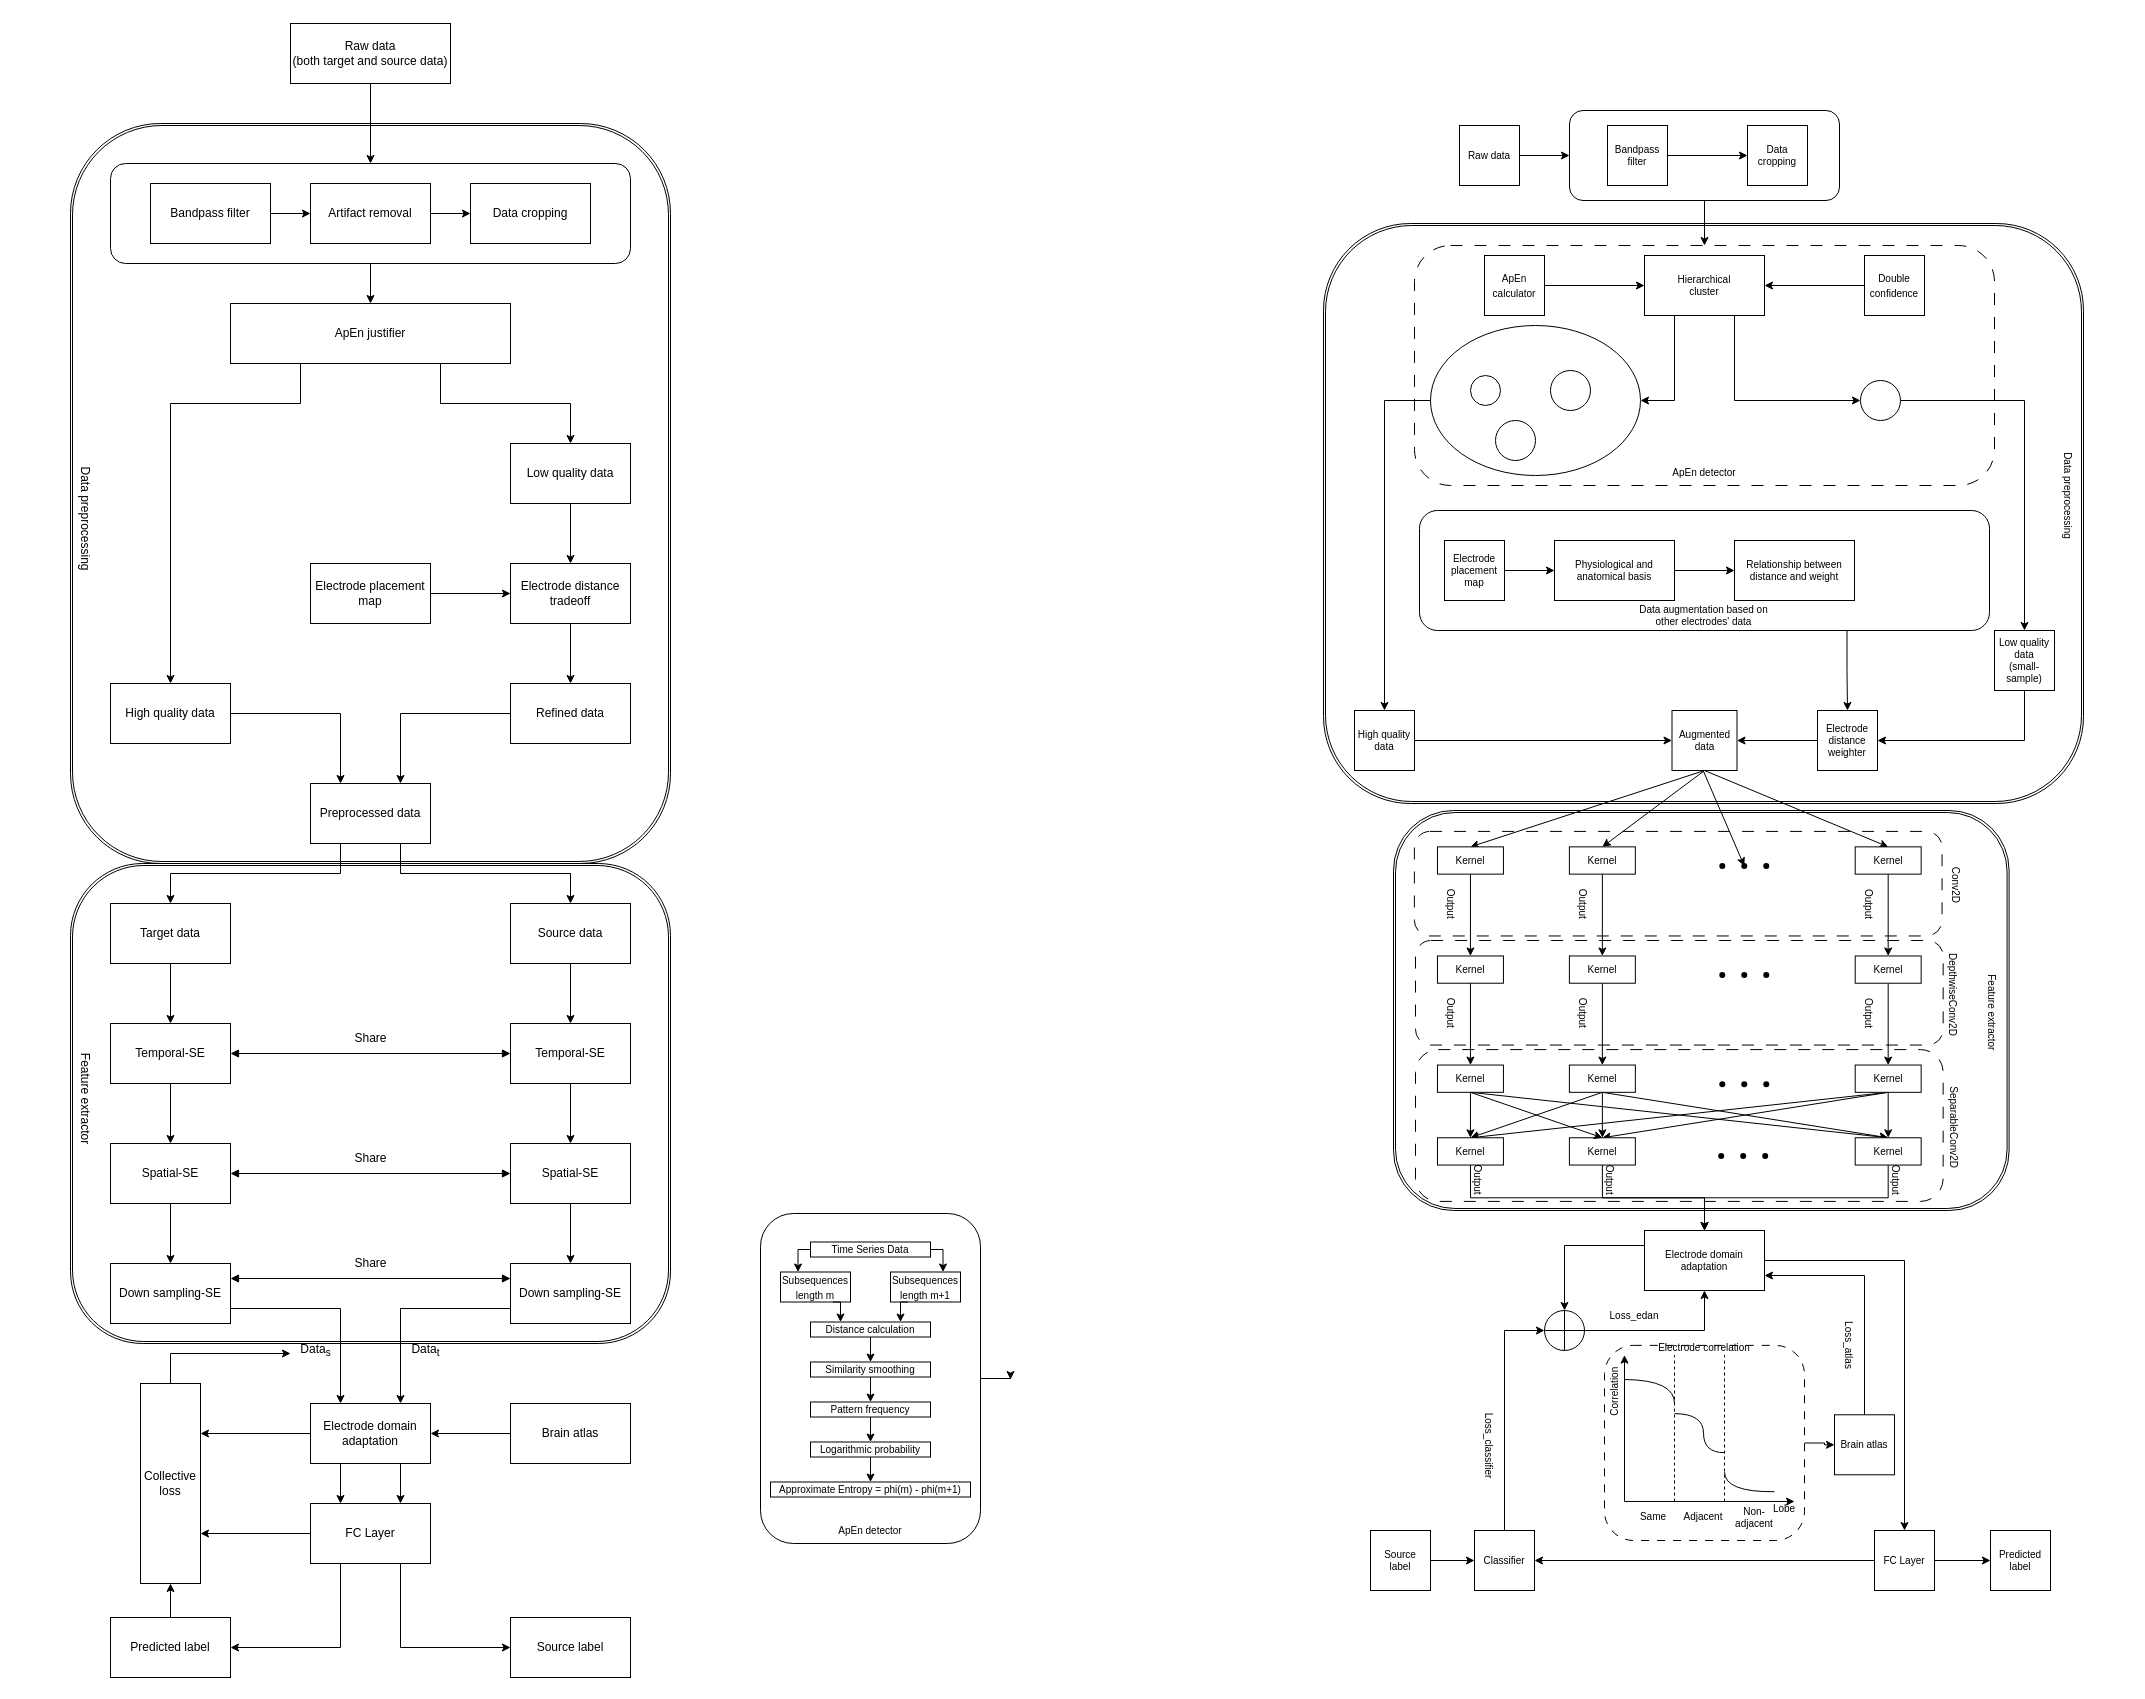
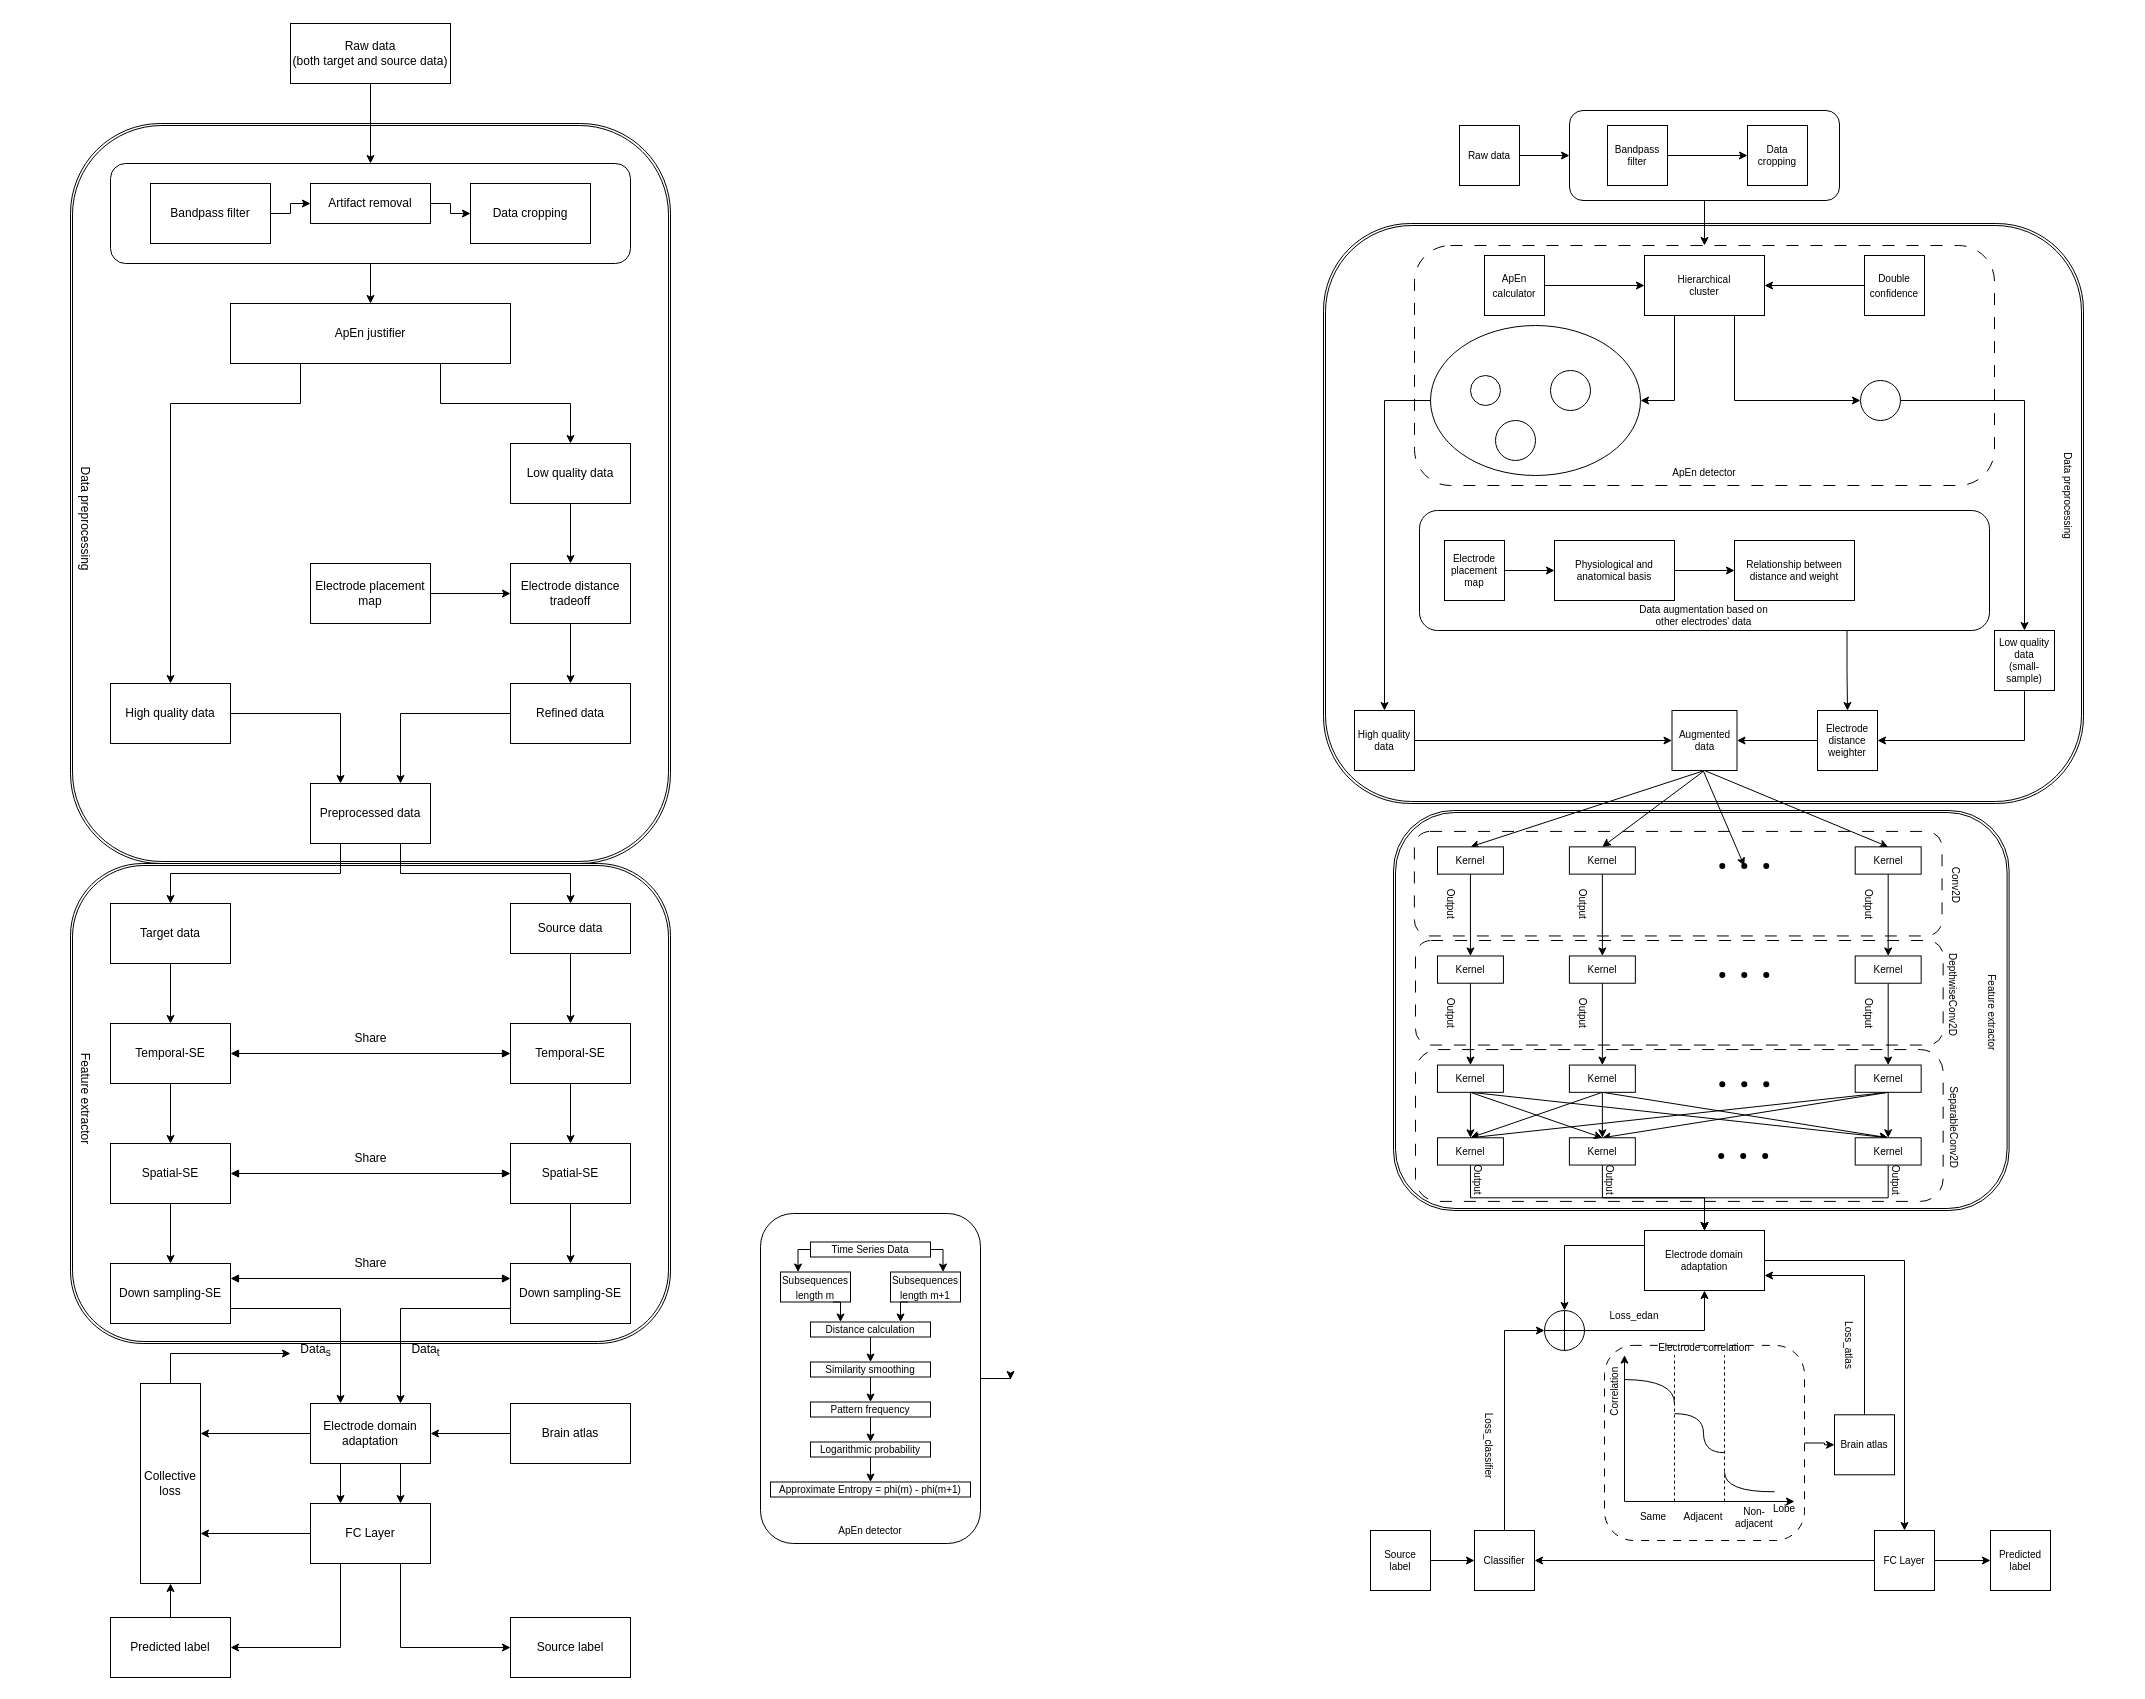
node "Artifact removal": size 120x60 -> 120x40
node "Source data": size 120x60 -> 120x50
